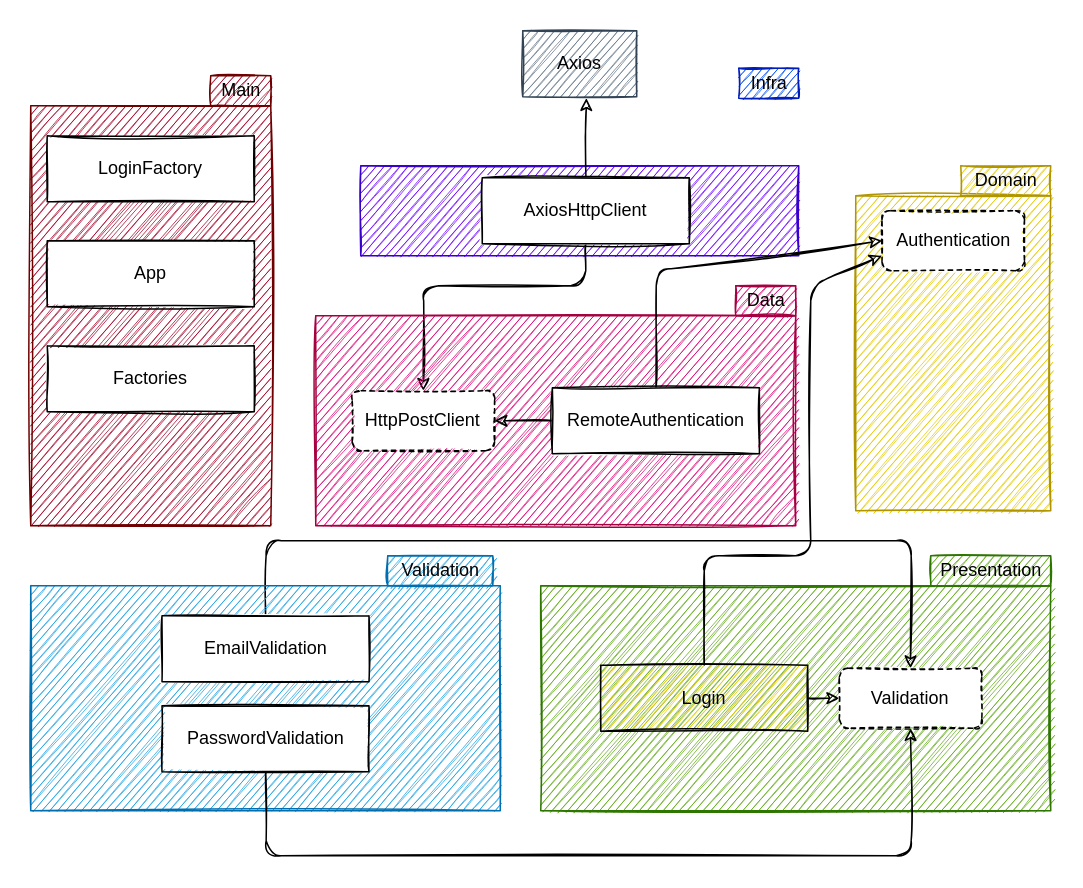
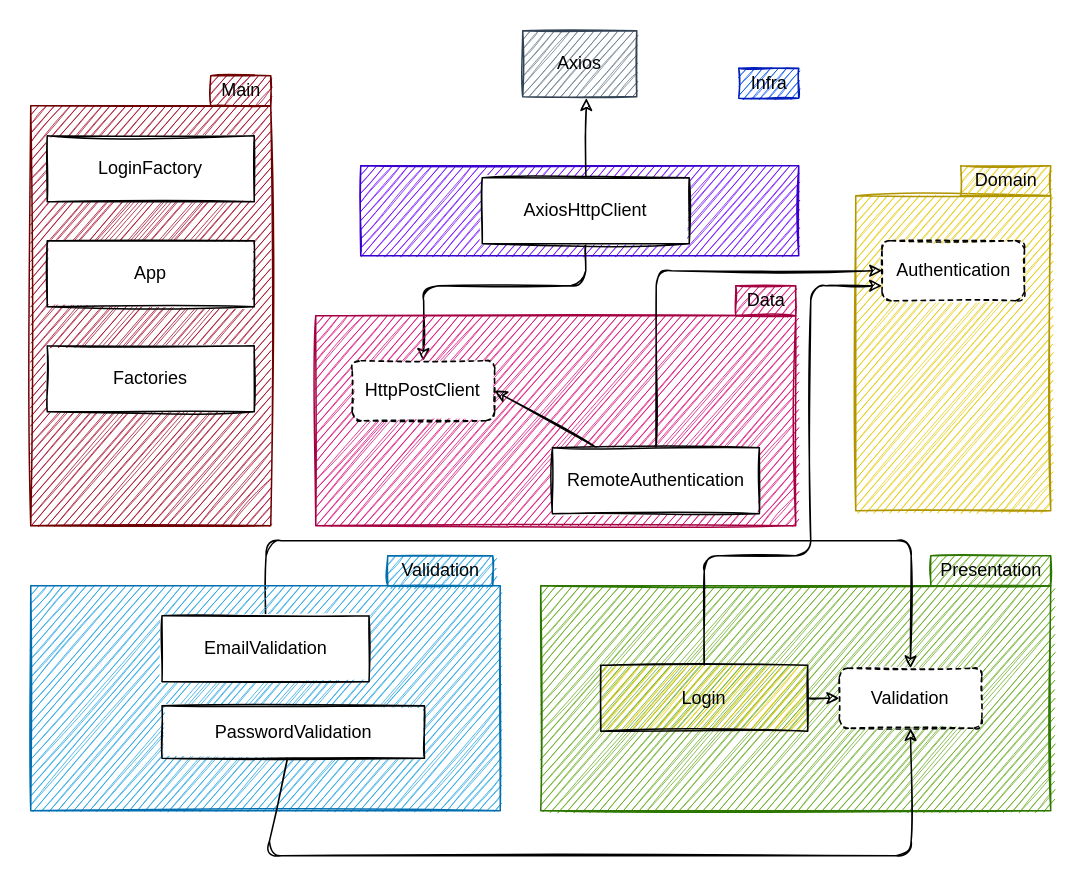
node "Authentication": moved (953, 241) -> (953, 271)
node "HttpPostClient": moved (423, 421) -> (423, 391)
node "RemoteAuthentication": moved (656, 421) -> (656, 481)
node "PasswordValidation": size 207x66 -> 263x53
